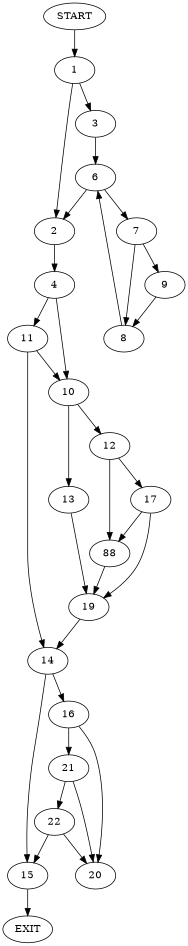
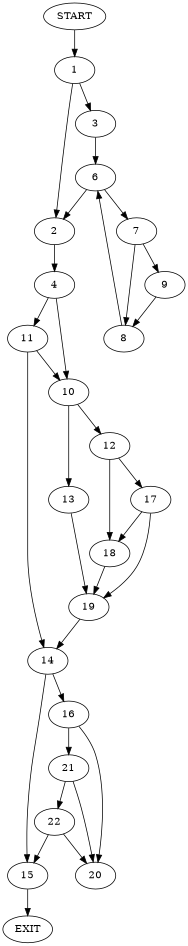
node "88": label "88" -> "18"
